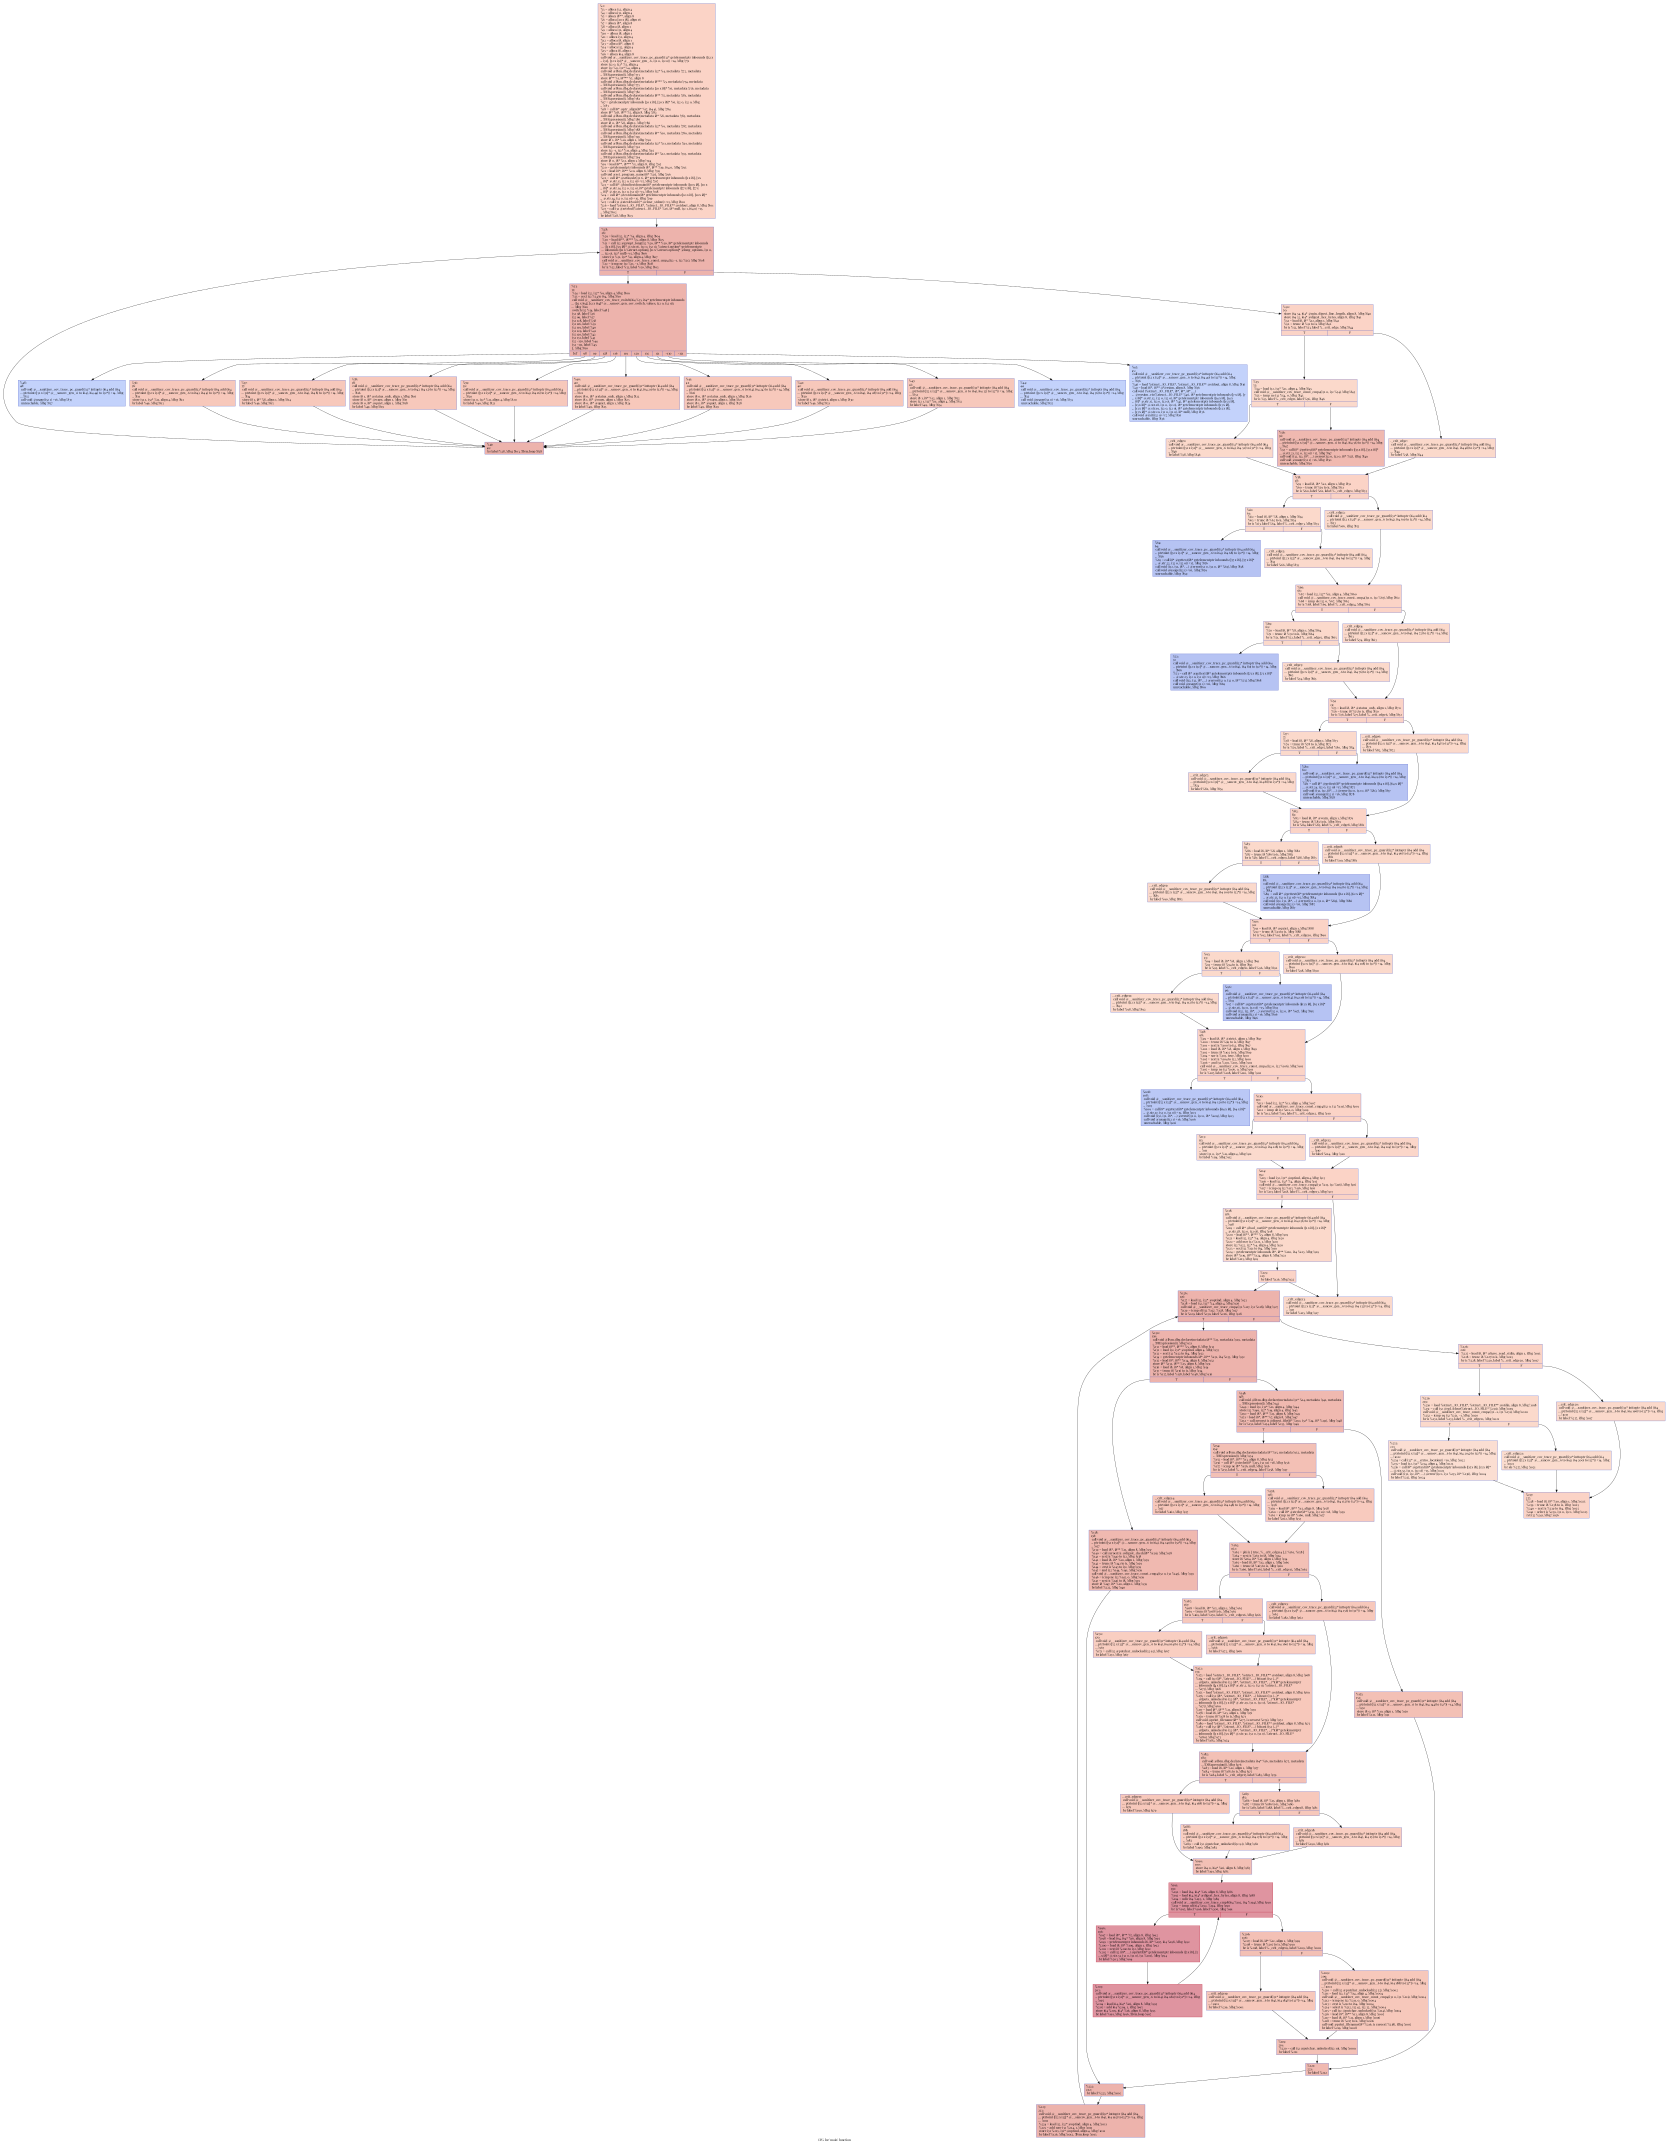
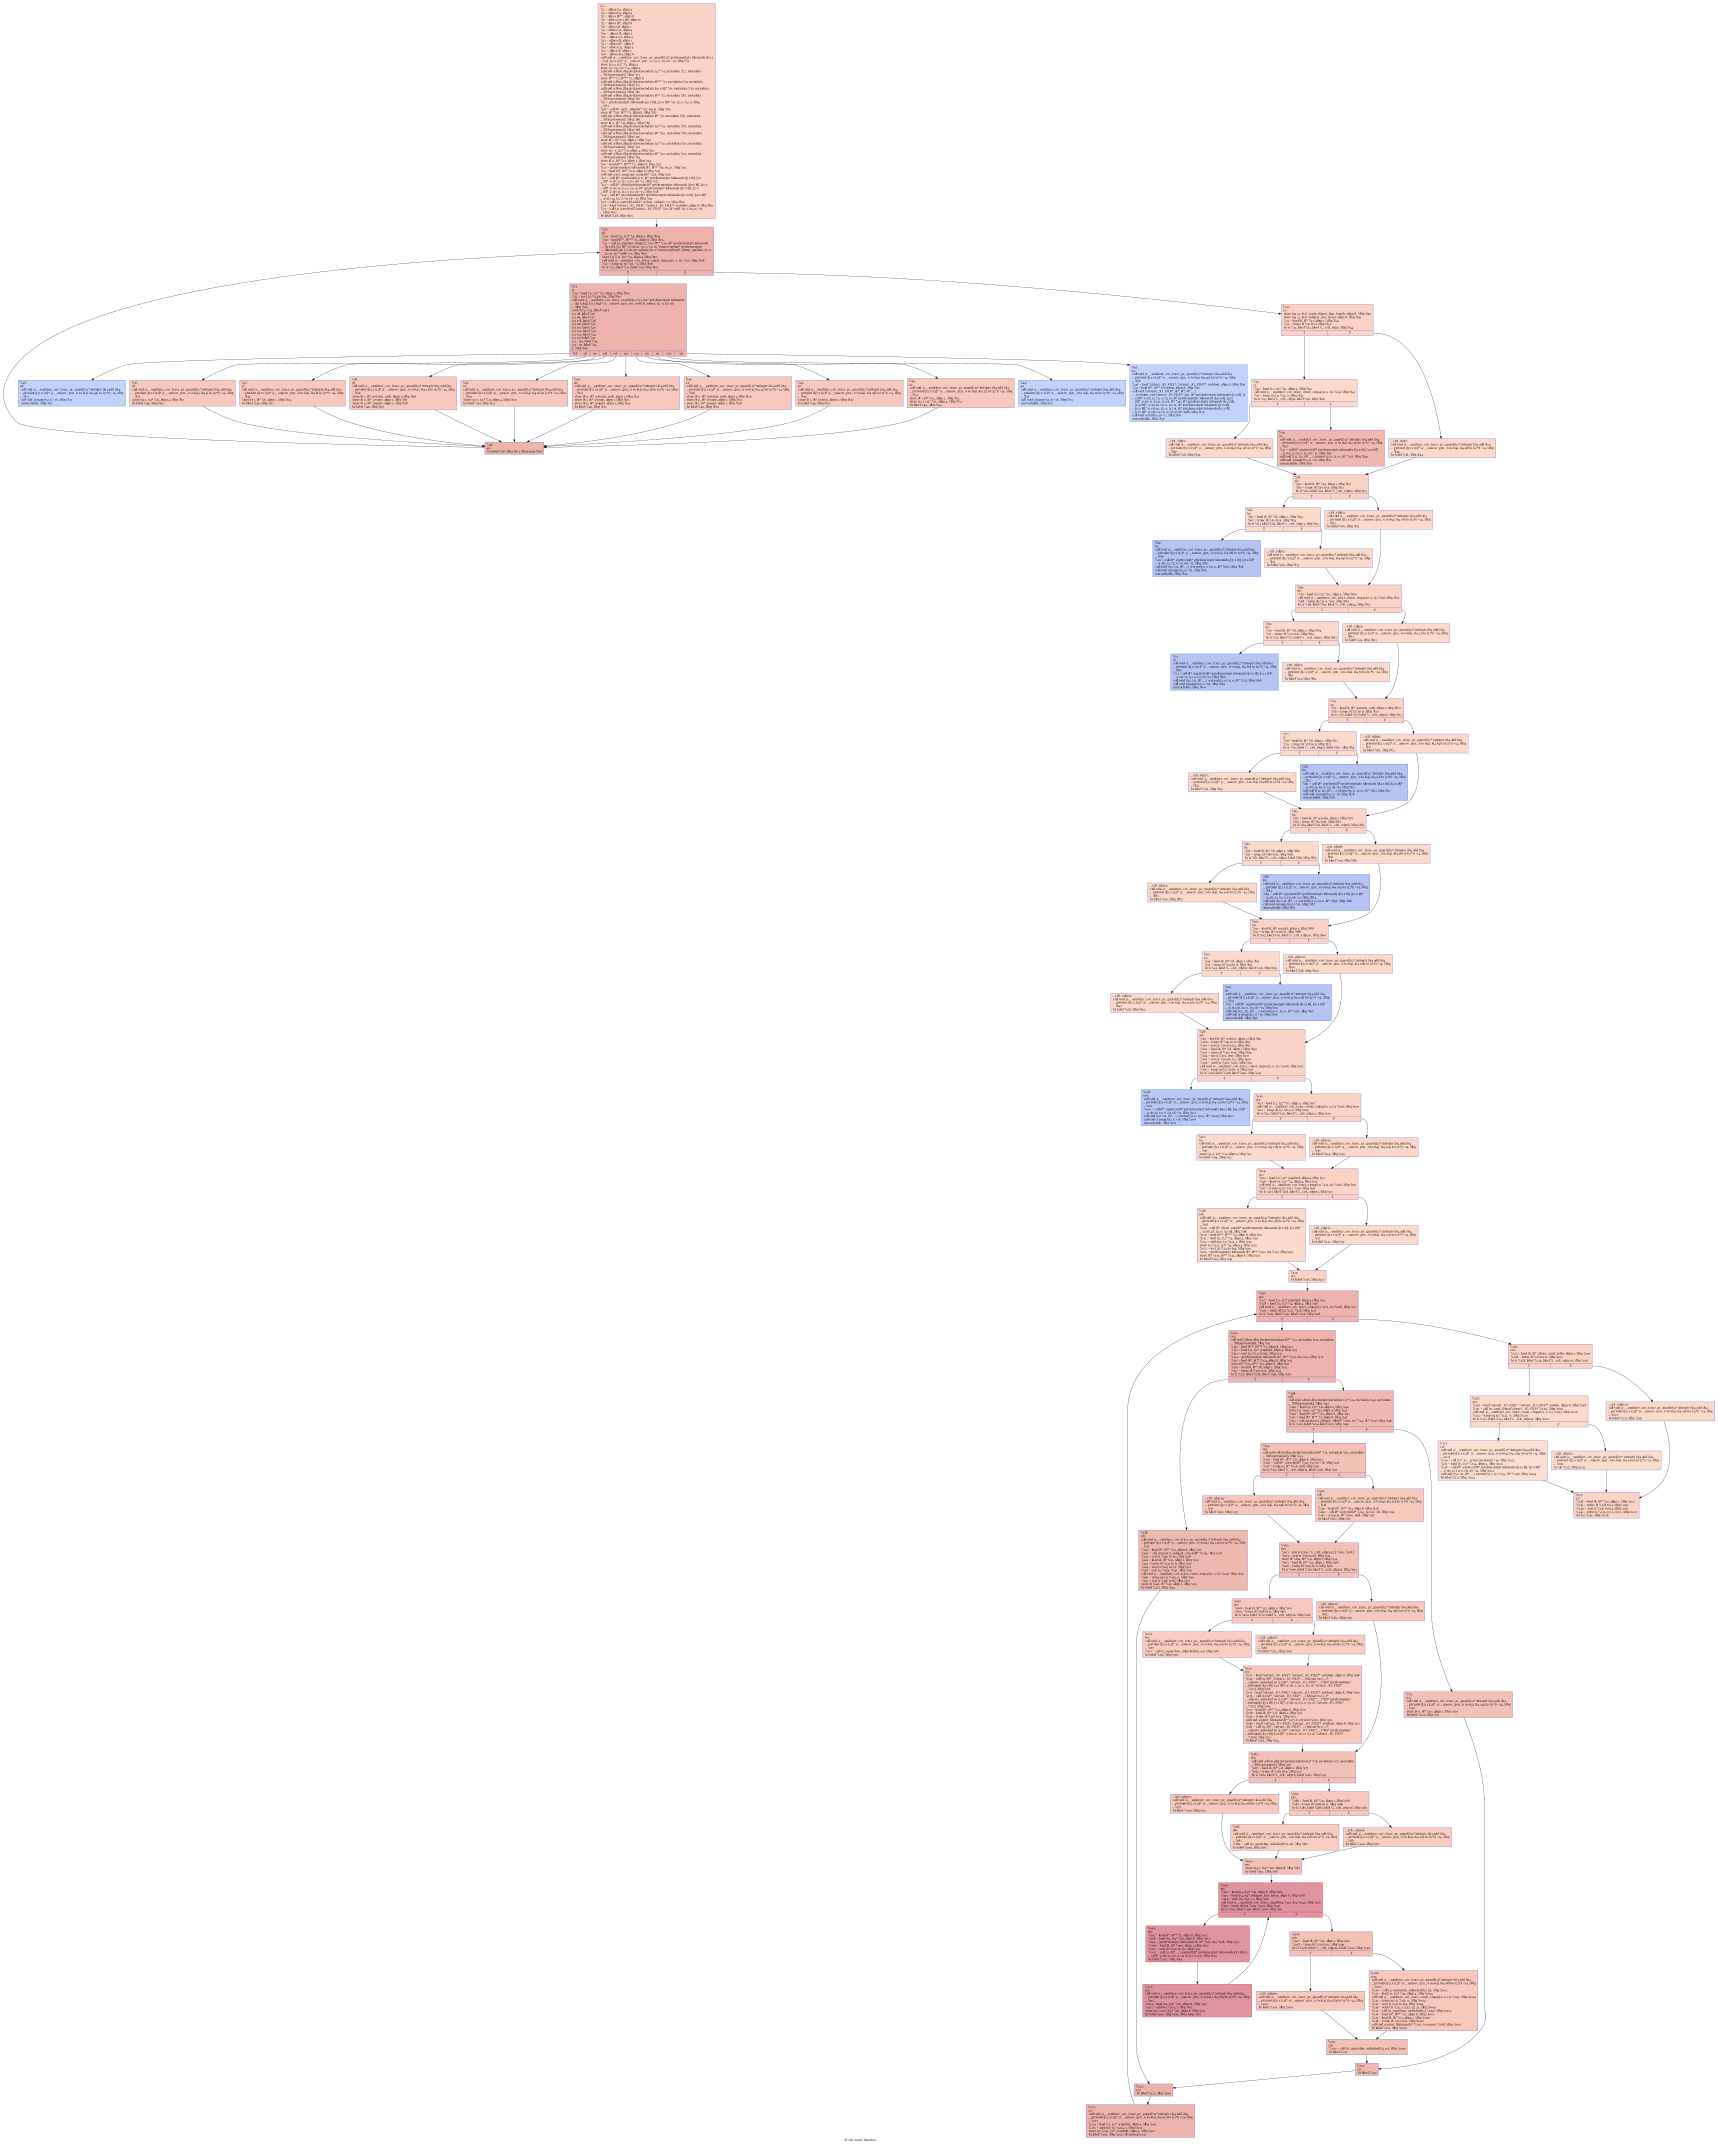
node "%33:": text "i37 130, label %42" -> "i32 130, label %42"
edge "%125:" -> "._crit_edge13:": reversed
